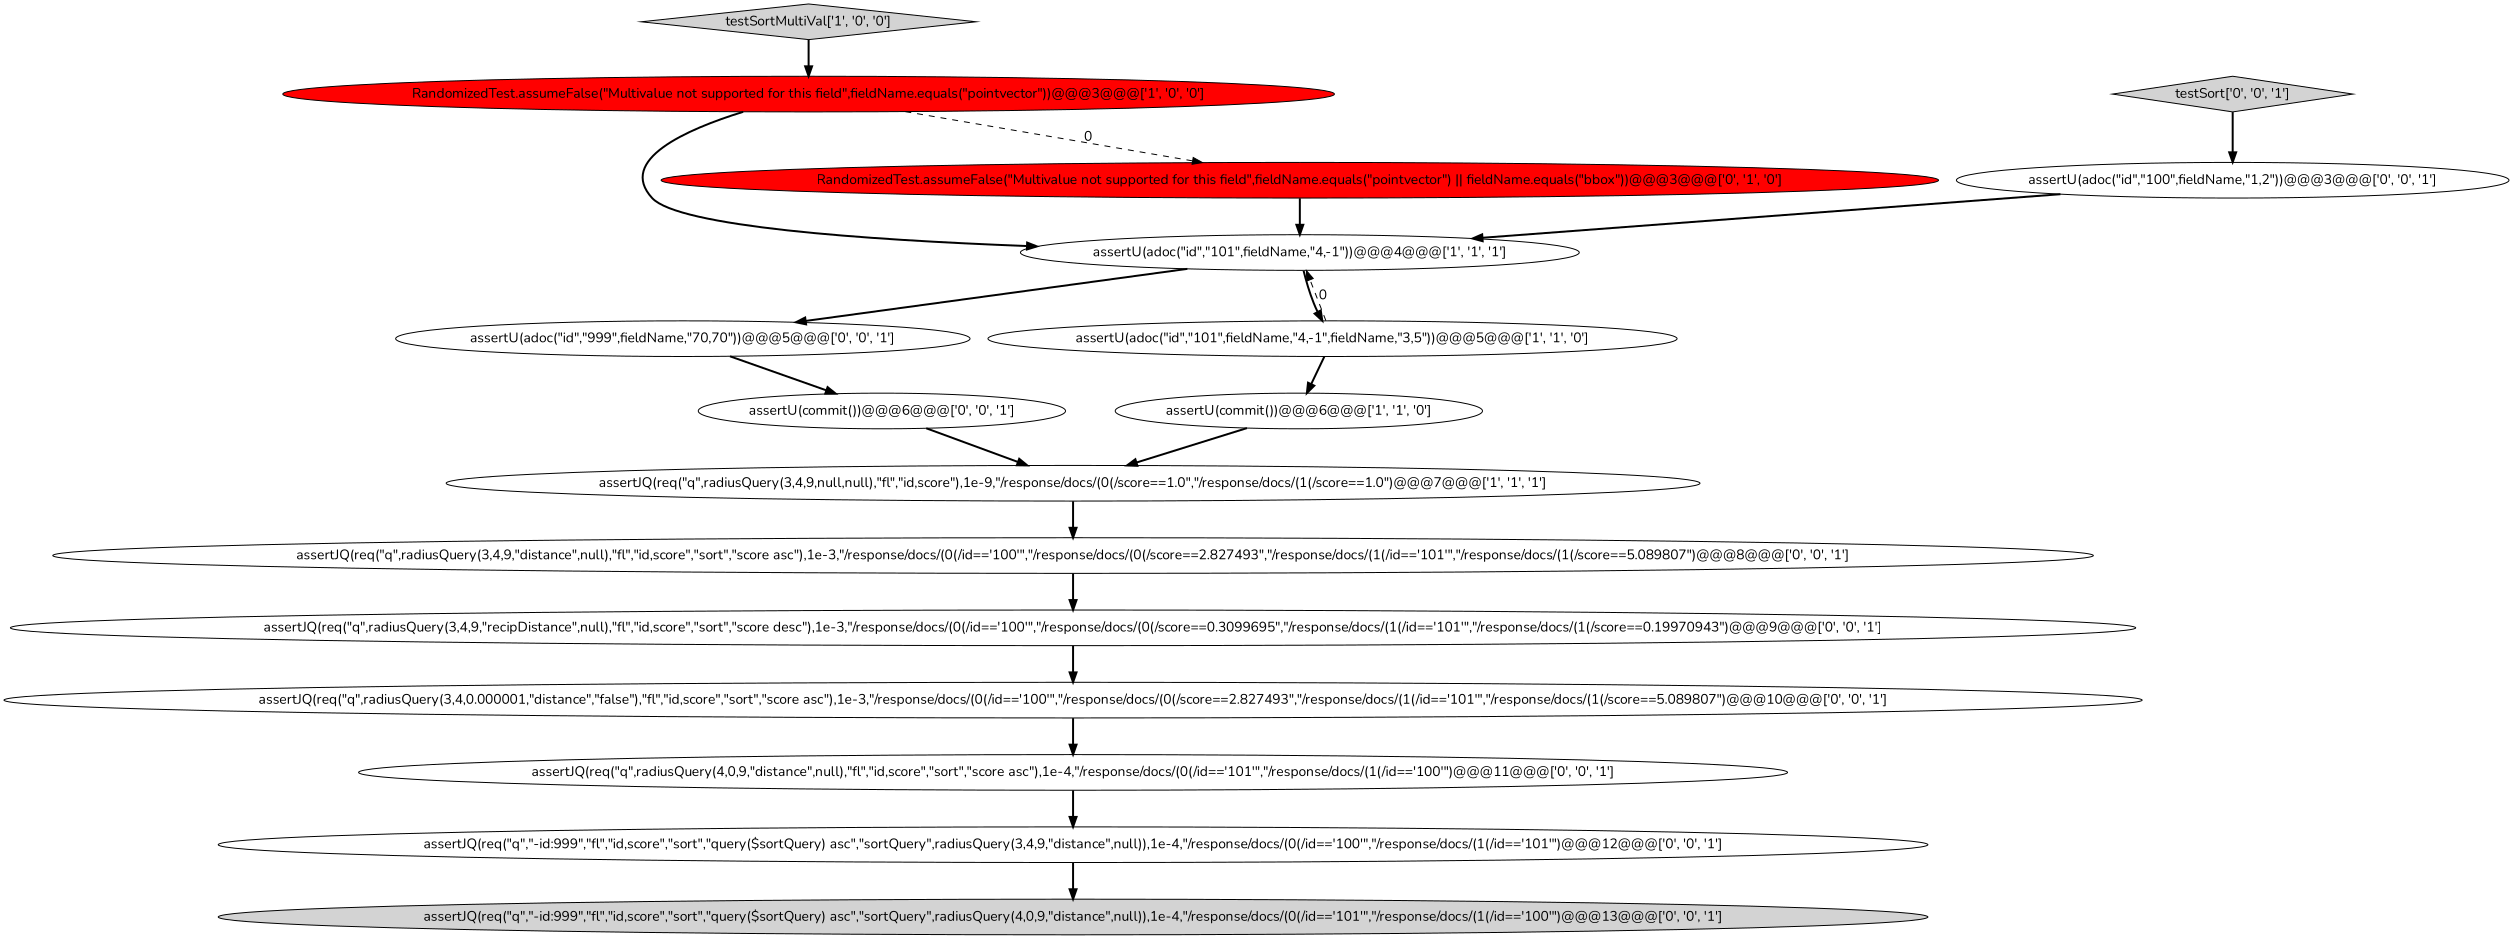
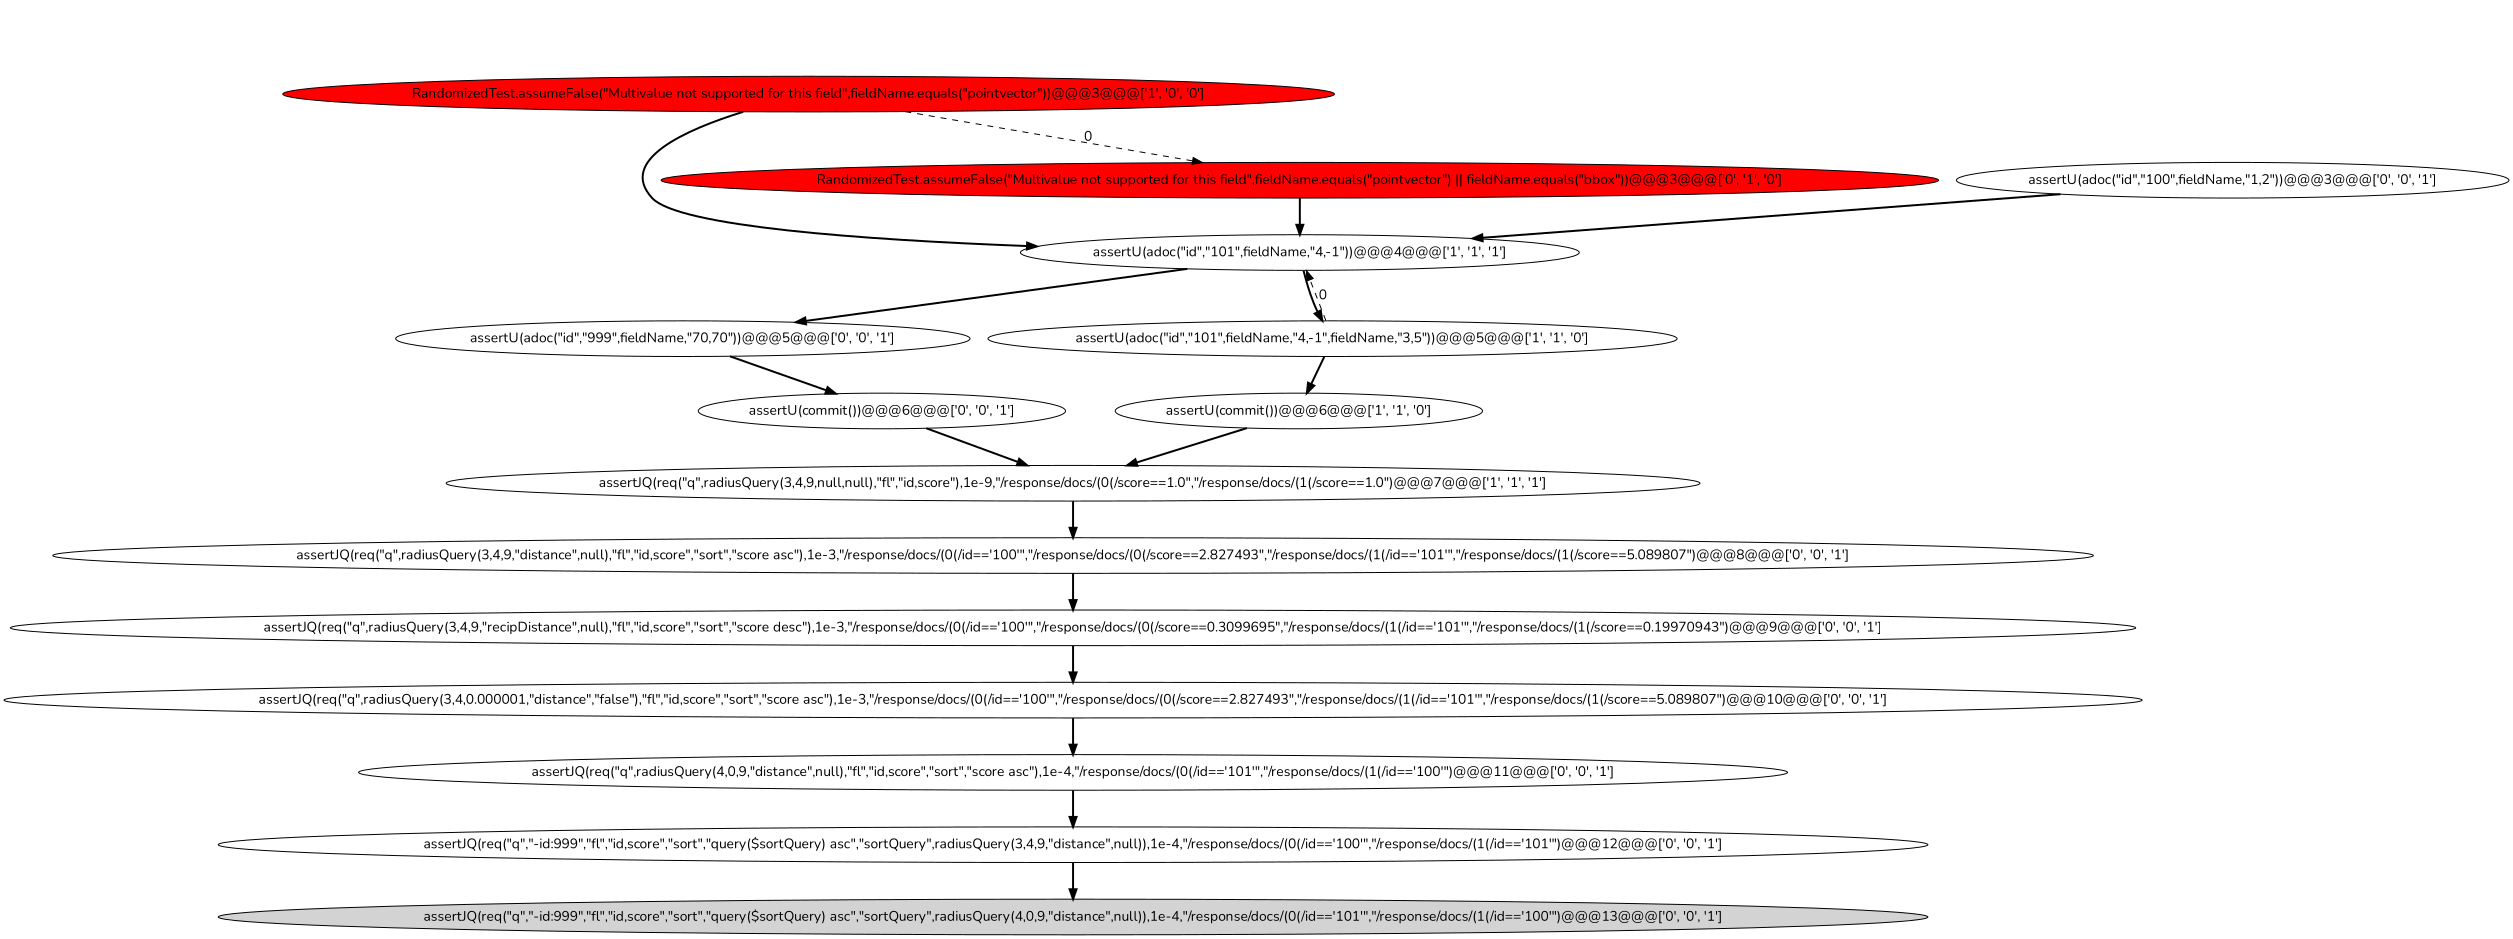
node "testSortMultiVal['1', '0', '0']": removed
node "testSort['0', '0', '1']": removed
